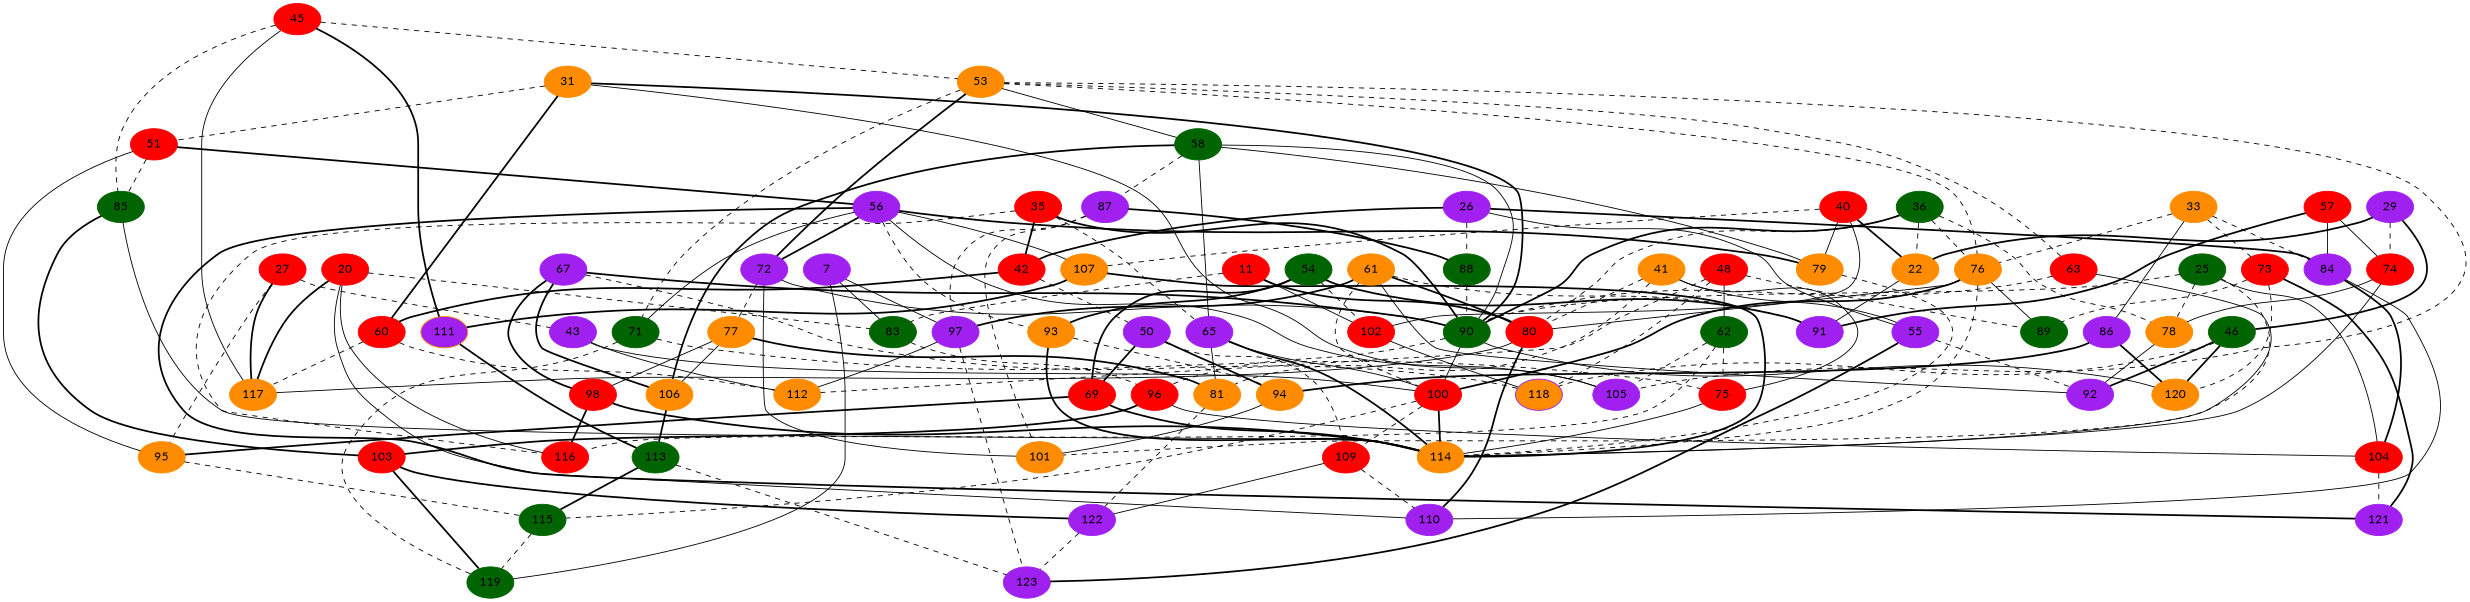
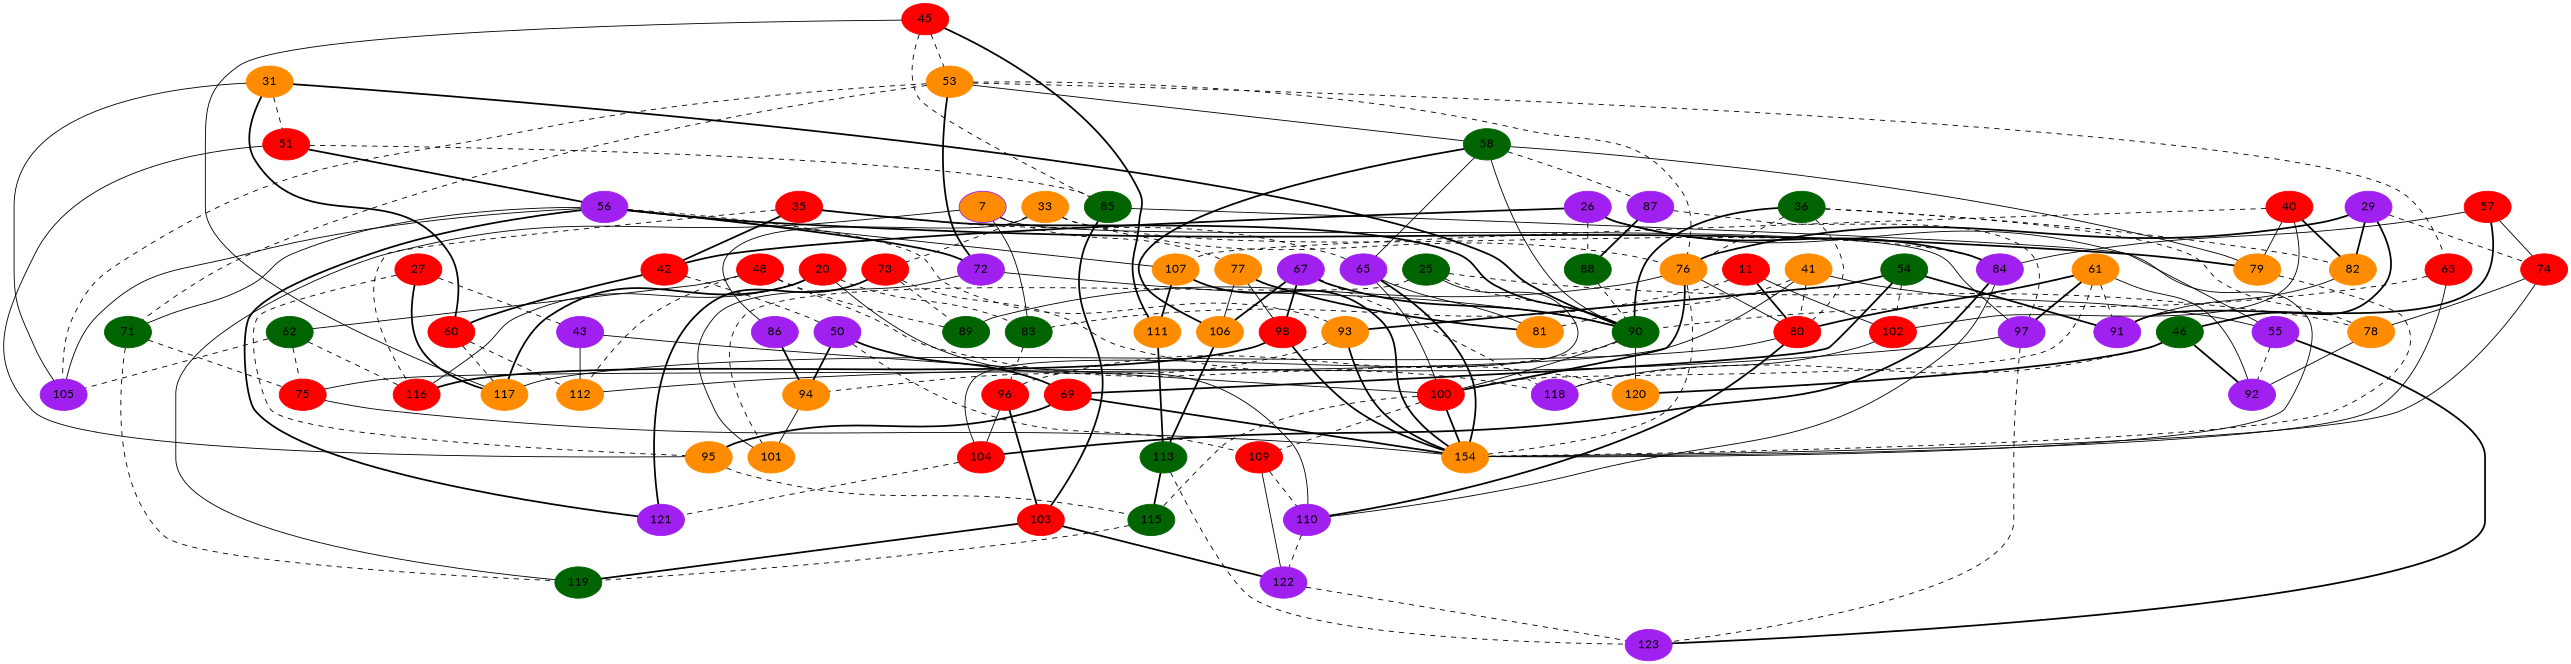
edge "29" -- "76": added
node "7": fillcolor purple -> darkorange
node "22": label "22" -> "82"
edge "72" -- "77": now "7" -- "77"
edge "87" -- "101": removed
node "111": fillcolor purple -> darkorange
edge "86" -- "120": removed
node "118": fillcolor darkorange -> purple
node "114": label "114" -> "154"
edge "81" -- "122": now "110" -- "122"
